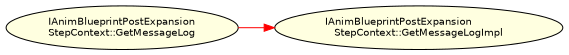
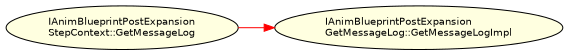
node "IAnimBlueprintPostExpansion StepContext::GetMessageLogImpl": label "IAnimBlueprintPostExpansion StepContext::GetMessageLogImpl" -> "IAnimBlueprintPostExpansion GetMessageLog::GetMessageLogImpl"
